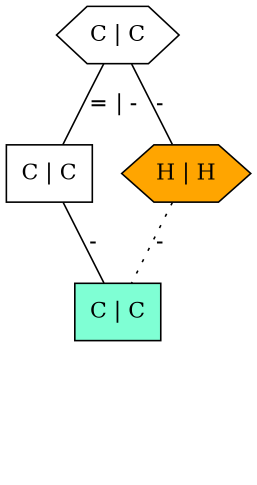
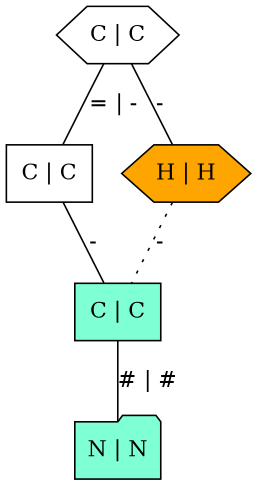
node "N | N": added
